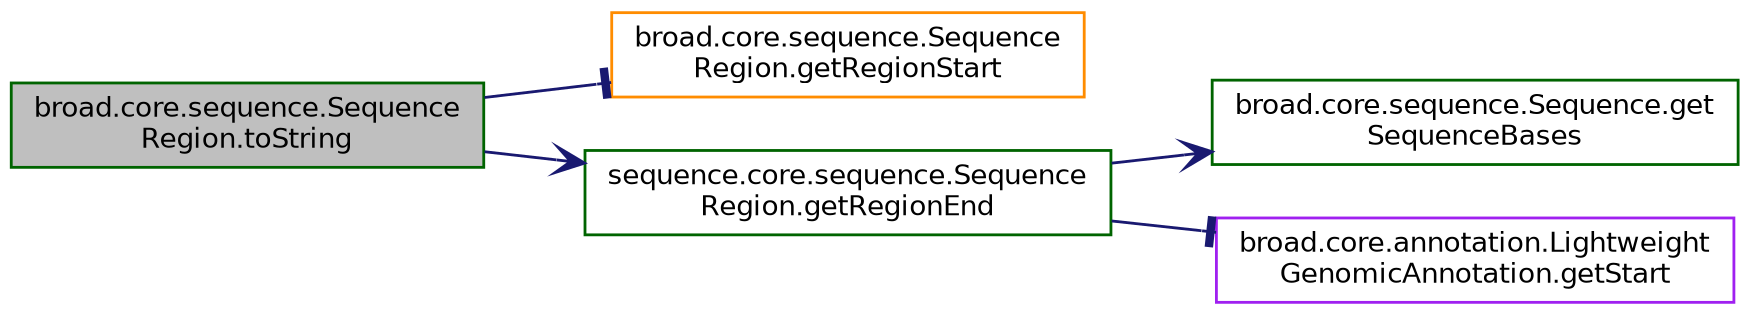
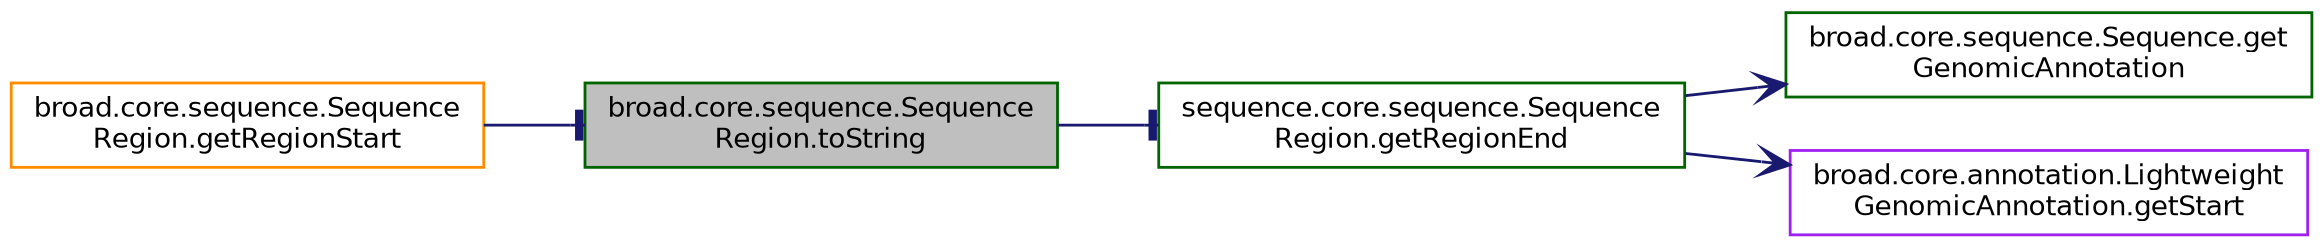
edge "broad.core.sequence.Sequence Region.toString" -> "broad.core.sequence.Sequence Region.getRegionStart": reversed
node "broad.core.sequence.Sequence.get SequenceBases": label "broad.core.sequence.Sequence.get SequenceBases" -> "broad.core.sequence.Sequence.get GenomicAnnotation"
edge "broad.core.sequence.Sequence Region.toString" -> "sequence.core.sequence.Sequence Region.getRegionEnd": arrowhead vee -> tee
edge "sequence.core.sequence.Sequence Region.getRegionEnd" -> "broad.core.annotation.Lightweight GenomicAnnotation.getStart": arrowhead tee -> vee
